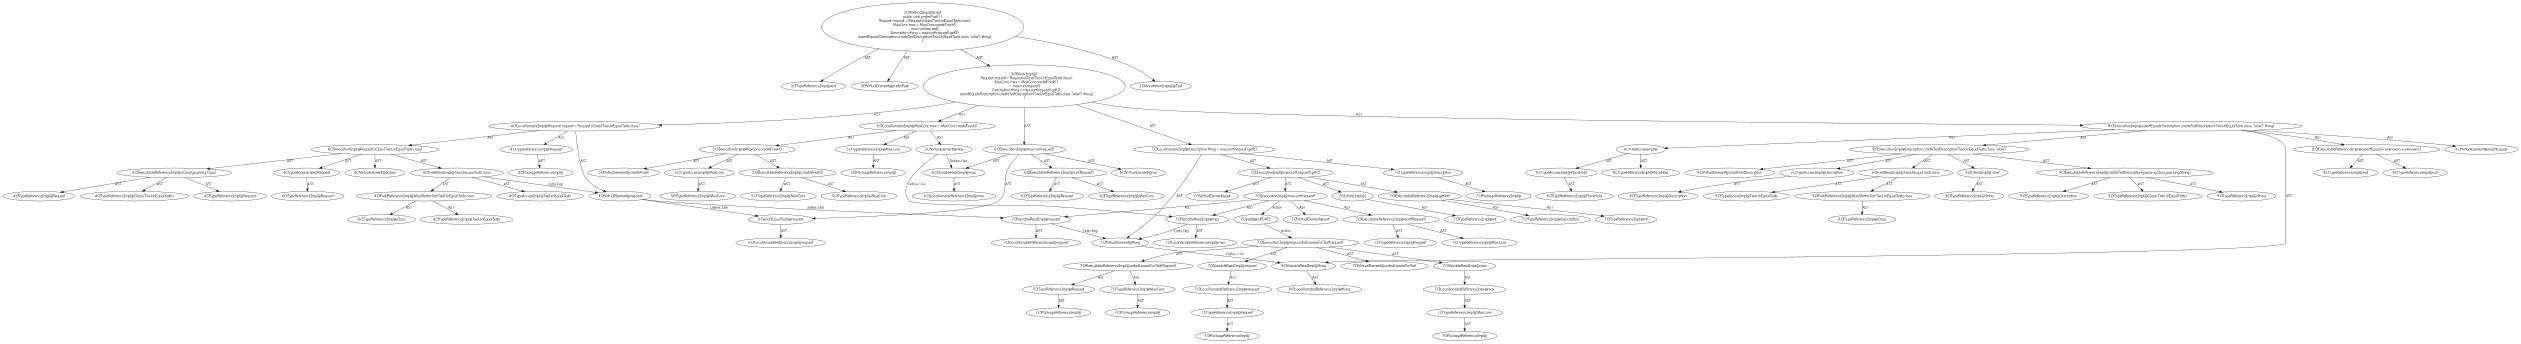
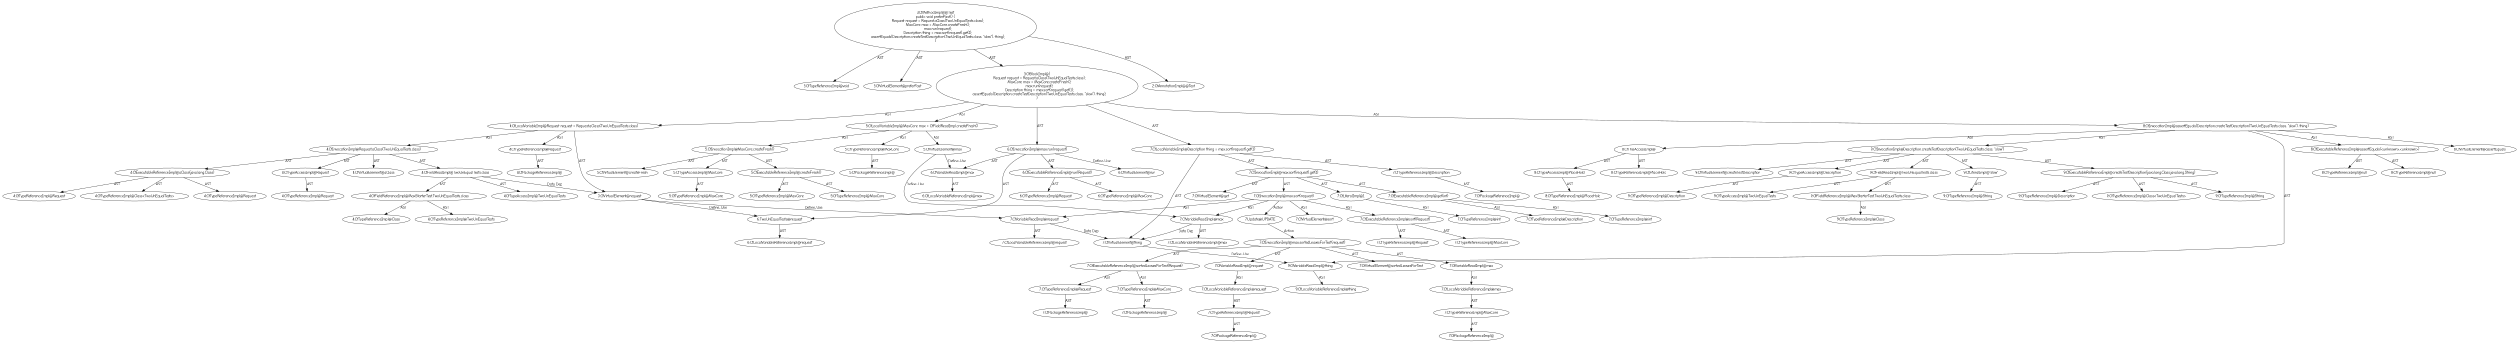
node "5:CtLocalVariableImpl@MaxCore max = MaxCore.createFresh()": label "5:CtLocalVariableImpl@MaxCore max = MaxCore.createFresh()" -> "5:CtLocalVariableImpl@MaxCore max = CtFieldReadImpl.createFresh()"
edge "6:CtInvocationImpl@max.run(request)" -> "6:CtVirtualElement@run": label "AST" -> "Define-Use"
node "4:CtVirtualElement@request": label "4:CtVirtualElement@request" -> "0:CtVirtualElement@request"
